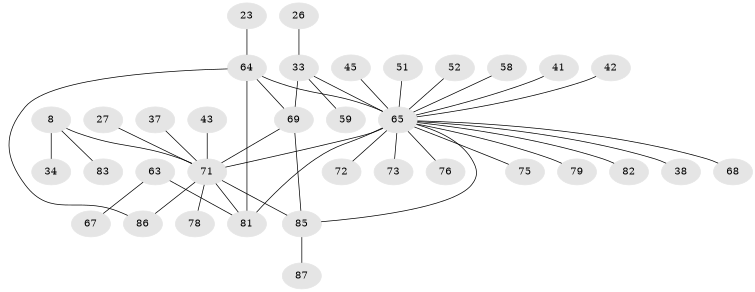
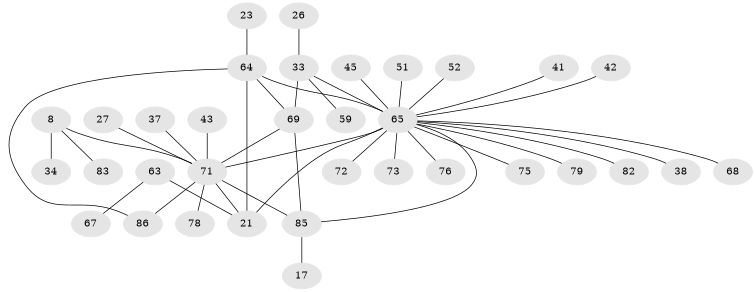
node "58": removed
node "81": label "81" -> "21"
node "87": label "87" -> "17"
